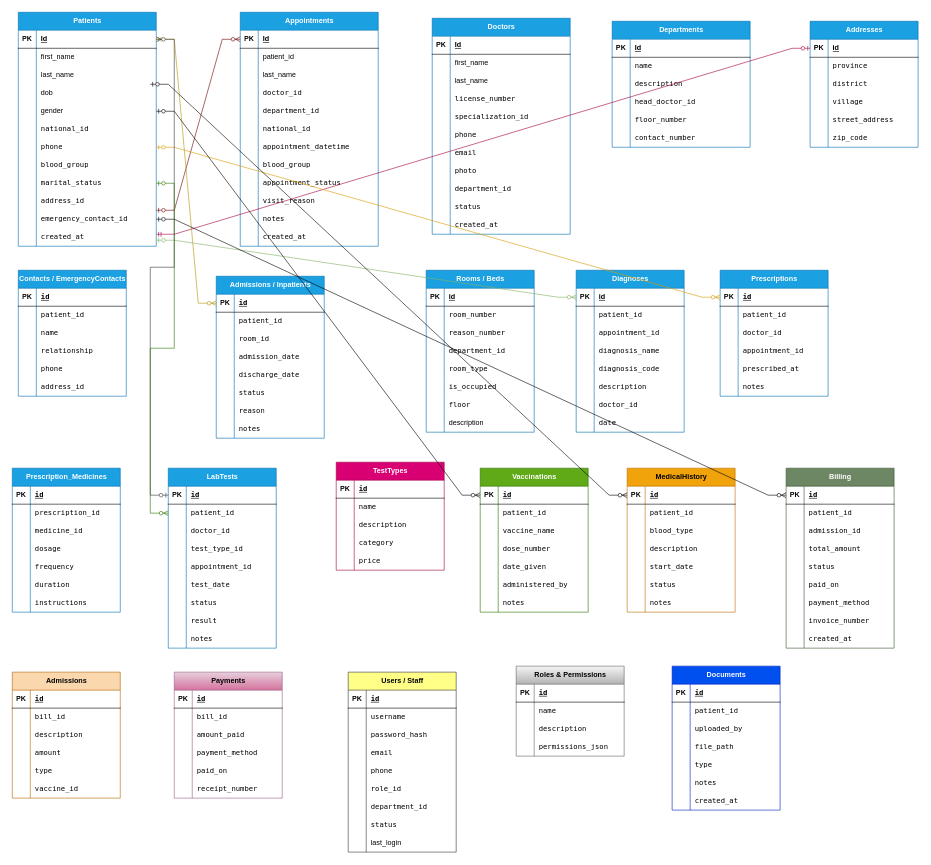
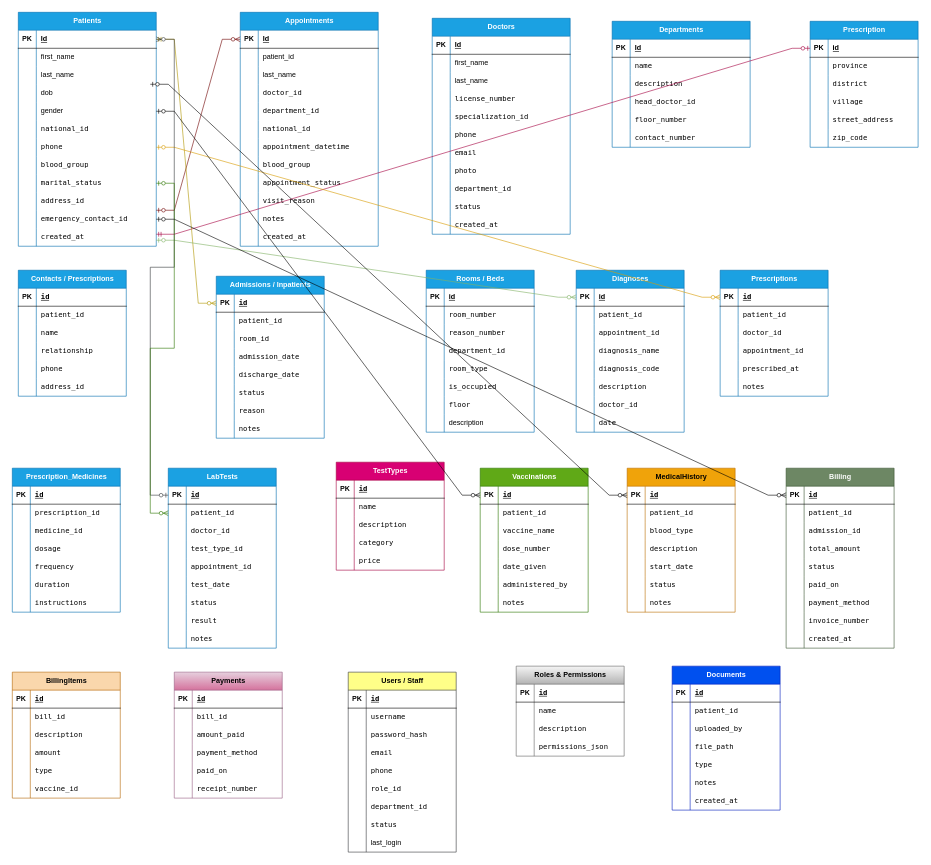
node "Addresses": label "Addresses" -> "Prescription"
node "Contacts / EmergencyContacts": label "Contacts / EmergencyContacts" -> "Contacts / Prescriptions"
node "Admissions": label "Admissions" -> "BillingItems"
